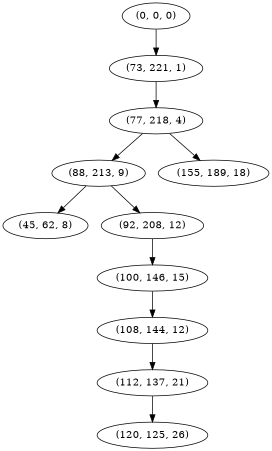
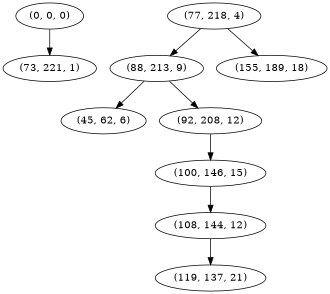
edge "(73, 221, 1)" -> "(77, 218, 4)": removed
node "(45, 62, 8)": label "(45, 62, 8)" -> "(45, 62, 6)"
node "(112, 137, 21)": label "(112, 137, 21)" -> "(119, 137, 21)"
node "(120, 125, 26)": removed
